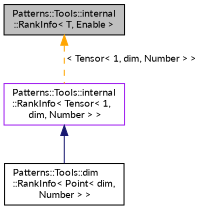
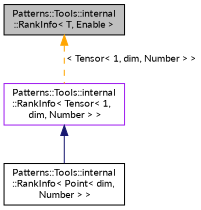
node "Patterns::Tools::dim ::RankInfo< Point< dim, Number > >": label "Patterns::Tools::dim ::RankInfo< Point< dim, Number > >" -> "Patterns::Tools::internal ::RankInfo< Point< dim, Number > >"
